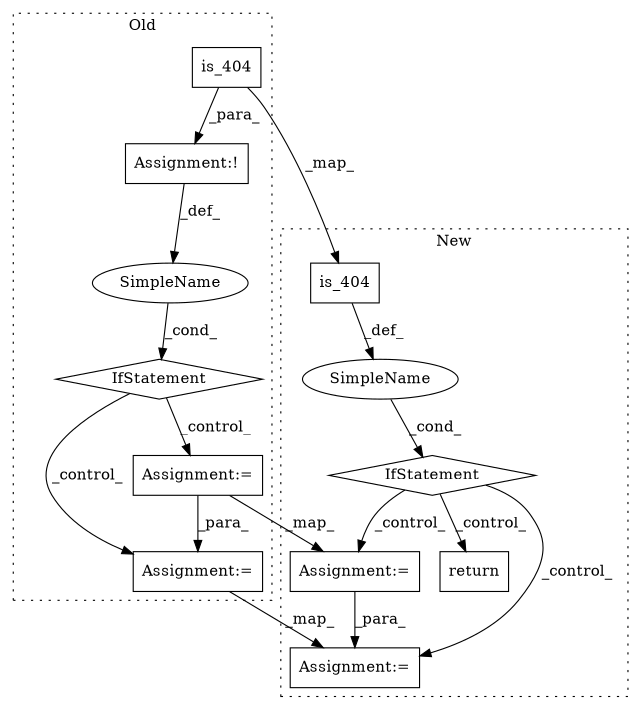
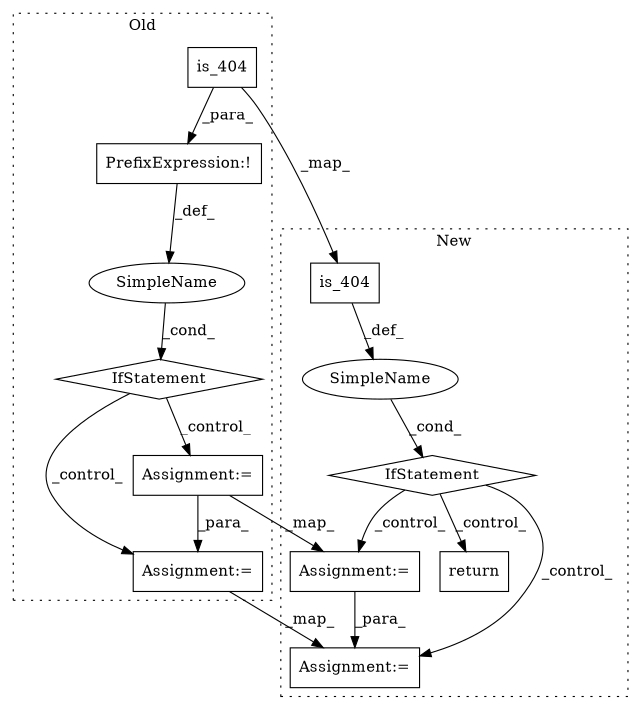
node "Assignment:!": label "Assignment:!" -> "PrefixExpression:!"
